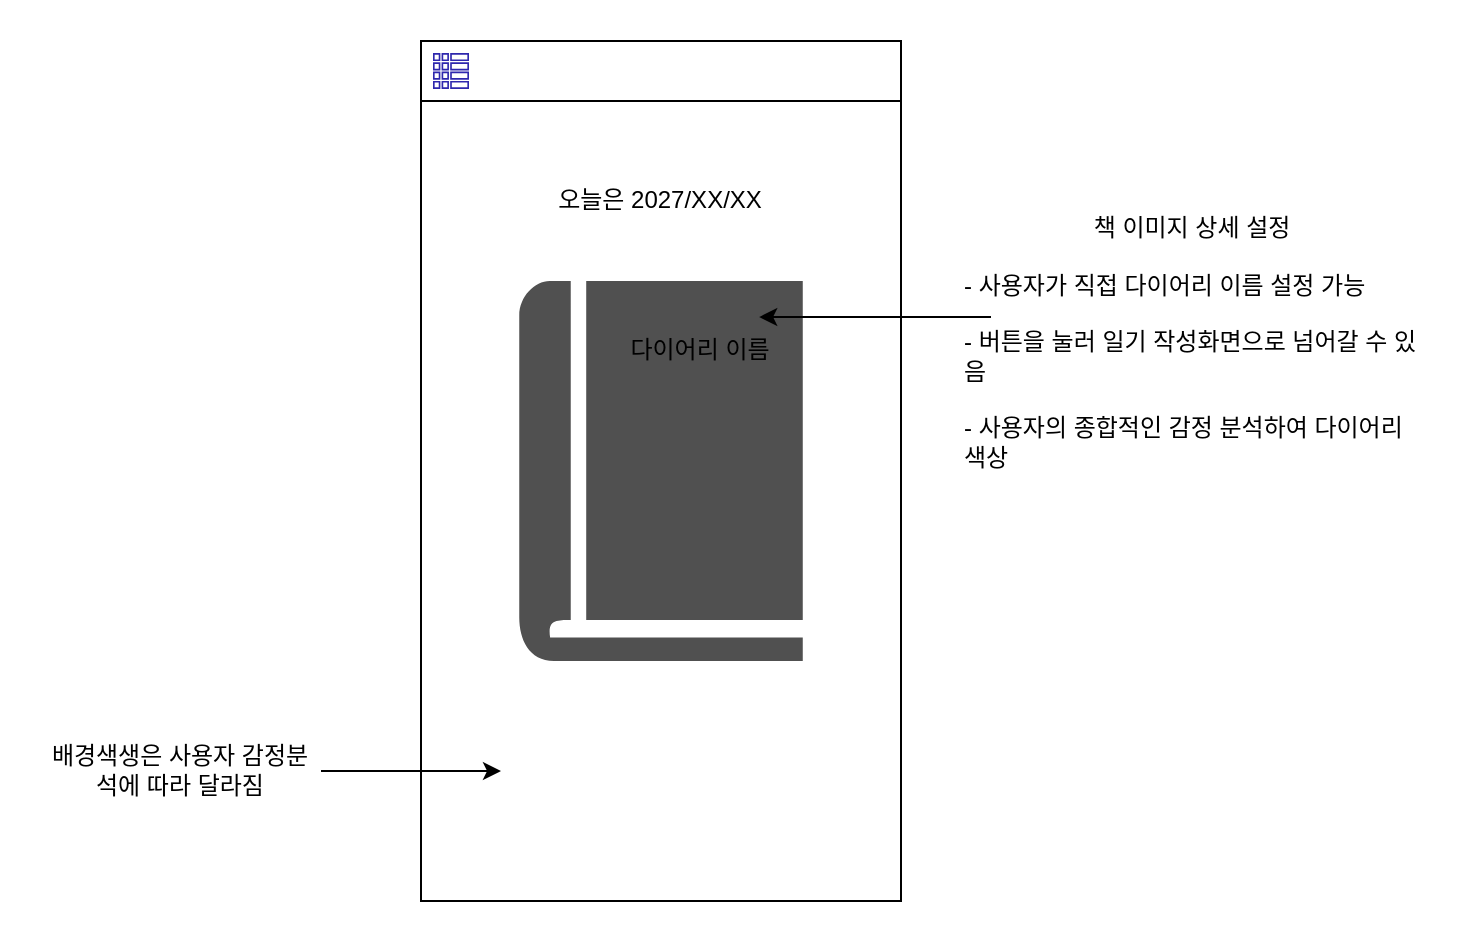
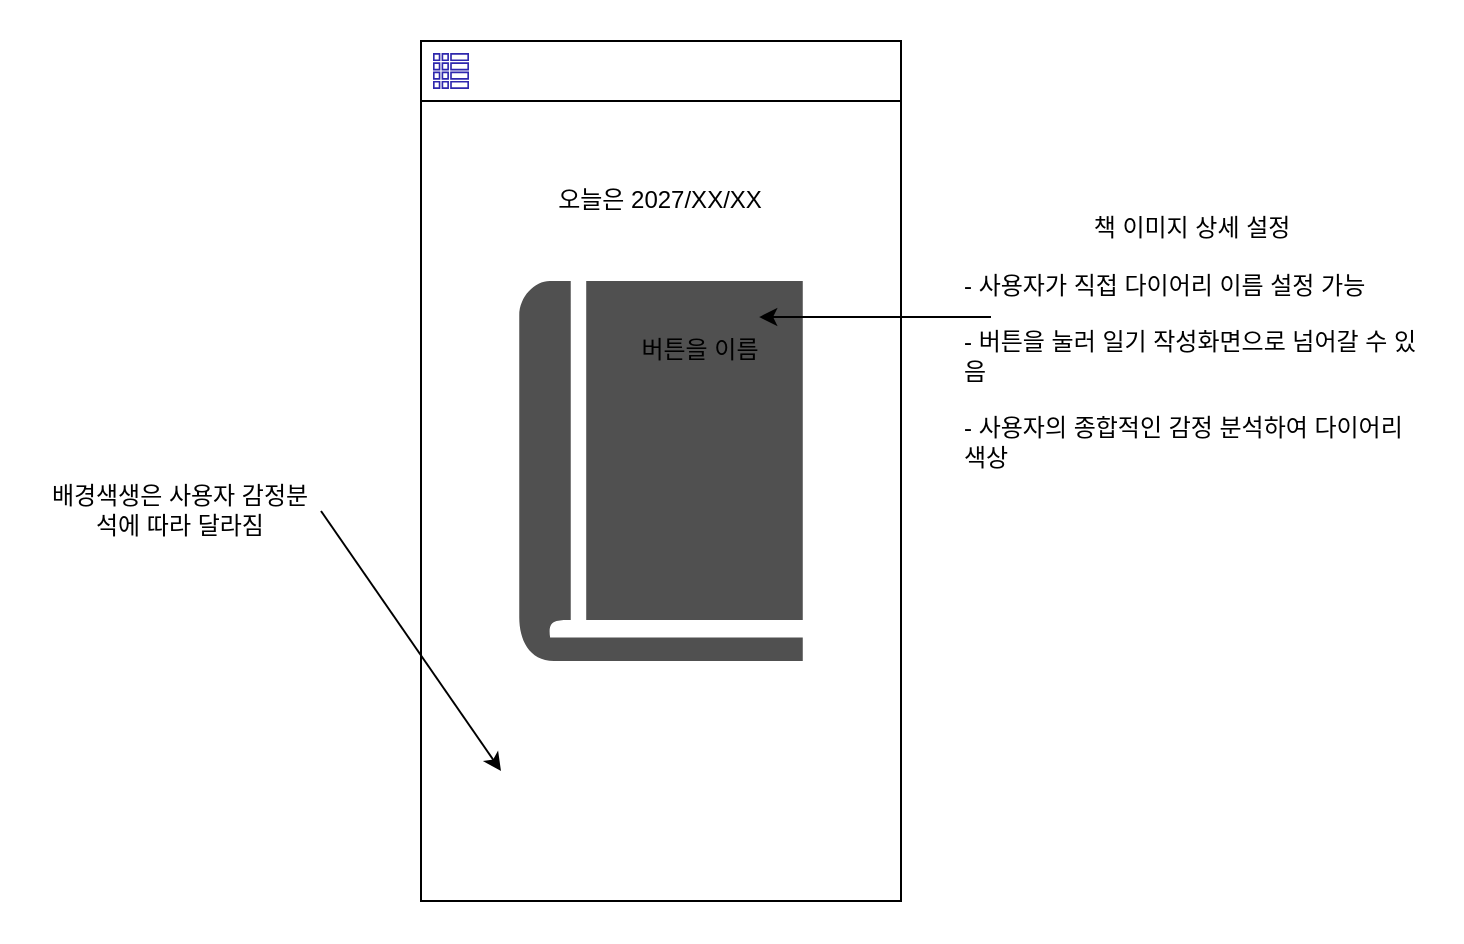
node "다이어리 이름": label "다이어리 이름" -> "버튼을 이름"
node "배경색생은 사용자 감정분석에 따라 달라짐": moved (181, 771) -> (181, 511)
